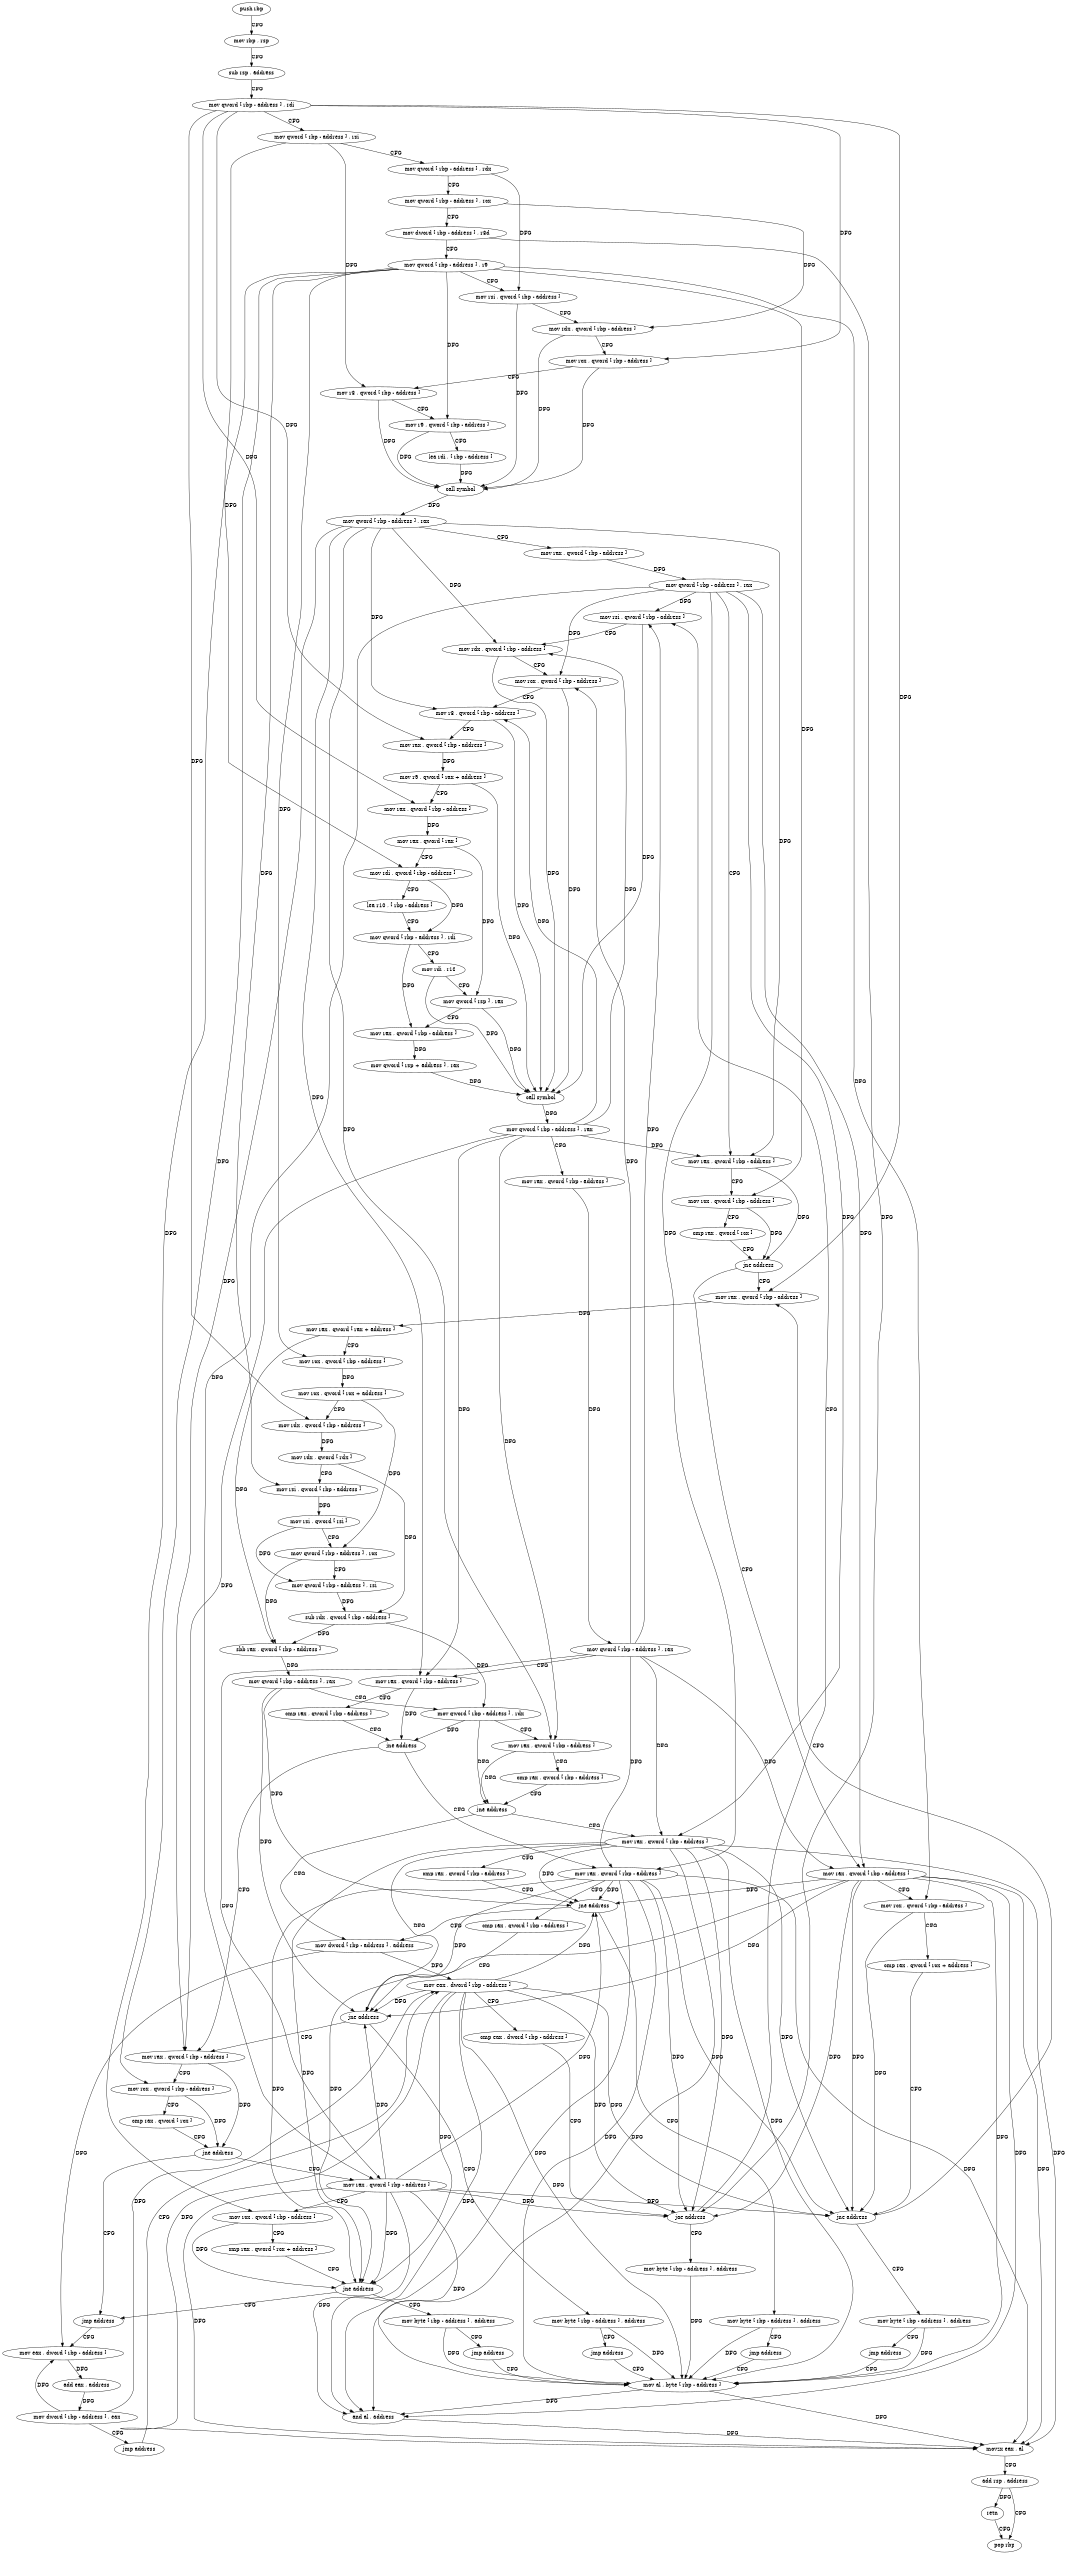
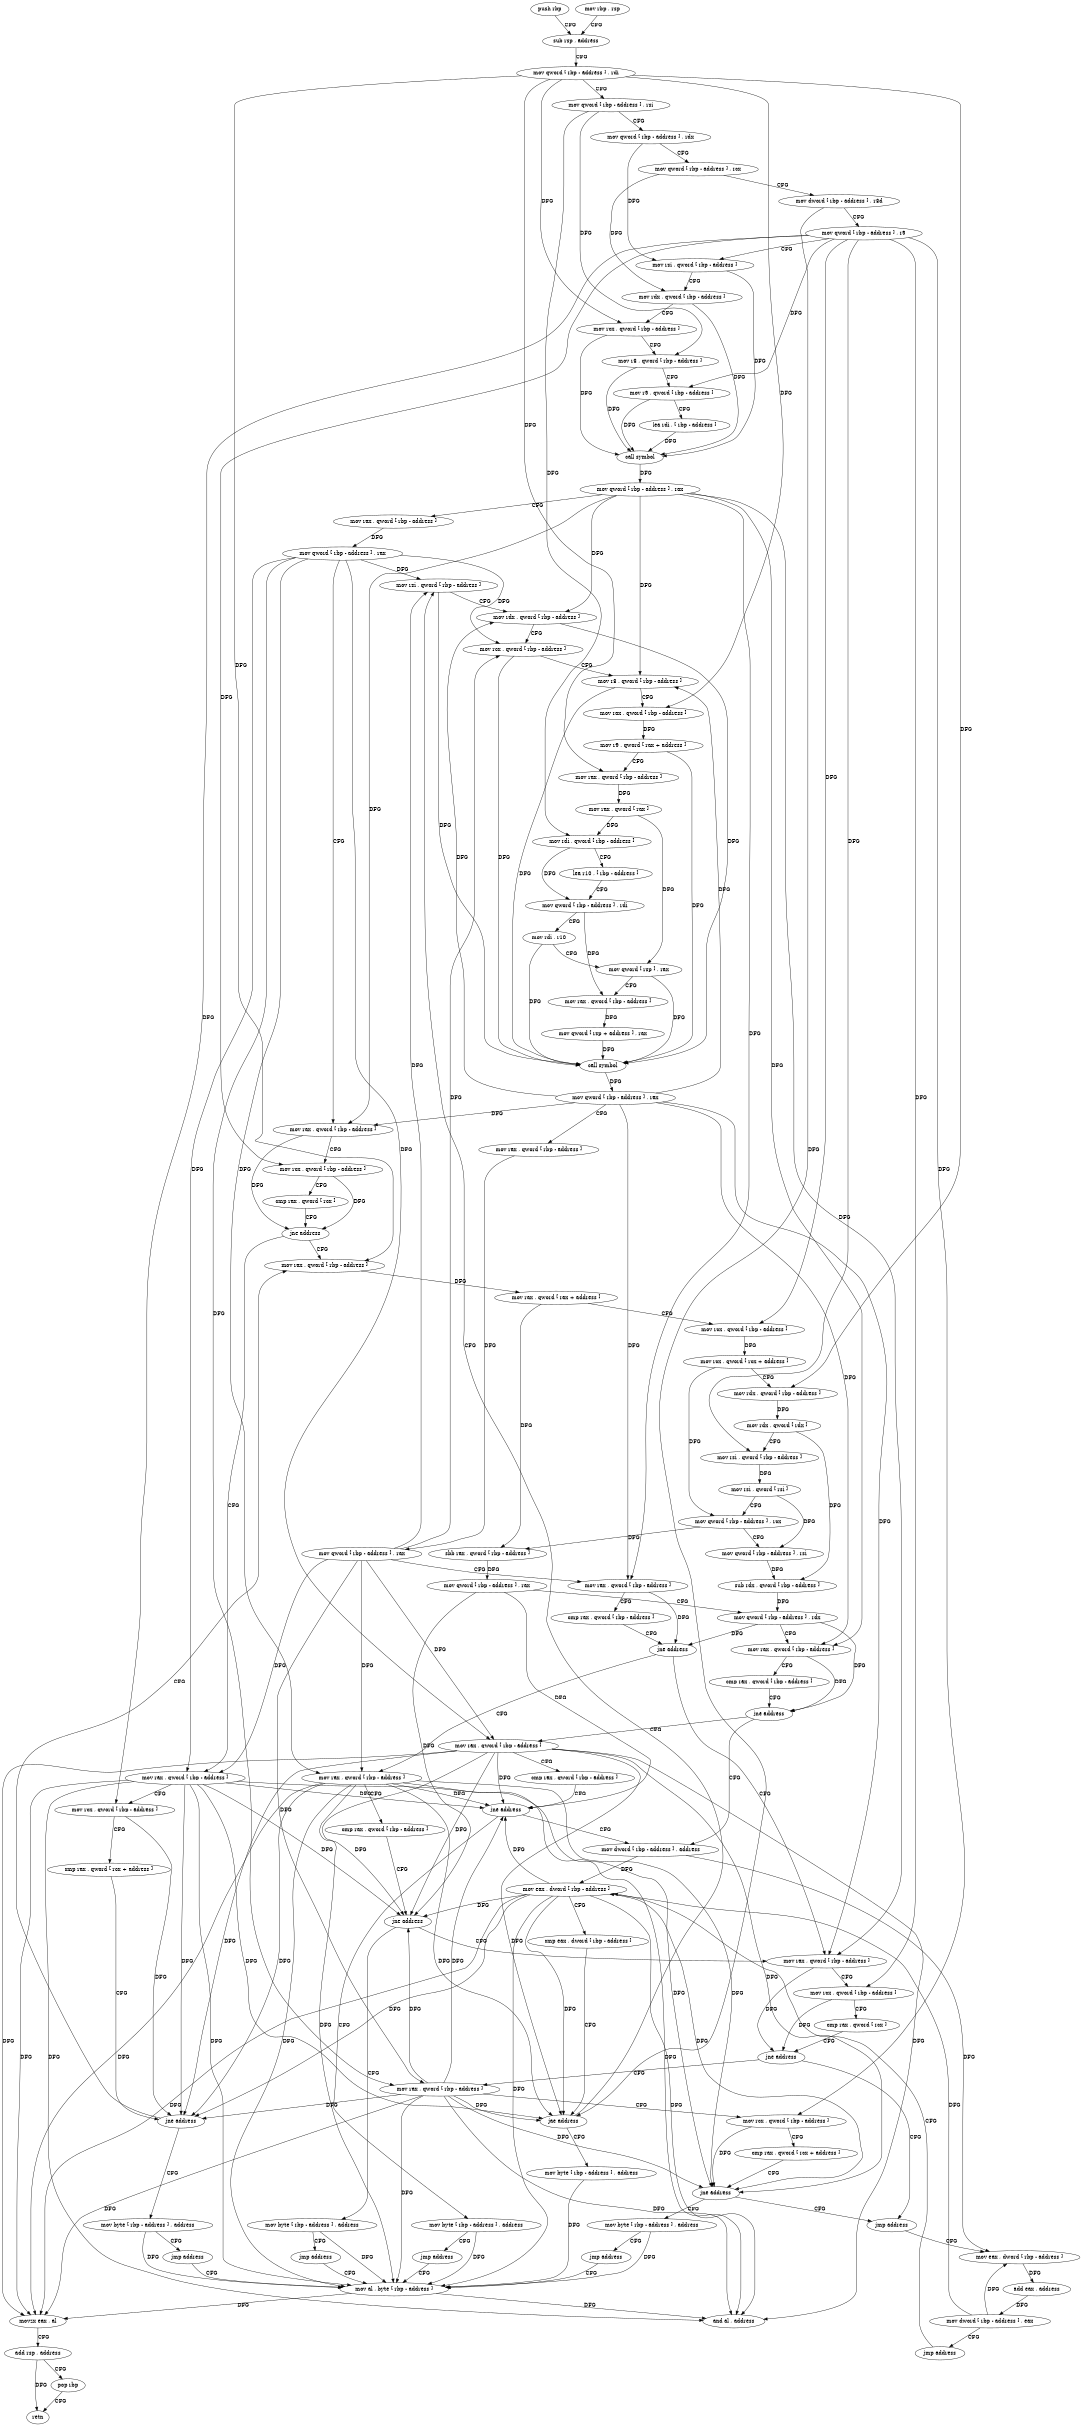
edge "push rbp" -> "mov rbp , rsp": now "push rbp" -> "sub rsp , address"
edge "mov rax , qword [ rax ]" -> "mov rdi , qword [ rbp - address ]": label "CFG" -> "DFG"
edge "sub rdx , qword [ rbp - address ]" -> "sbb rax , qword [ rbp - address ]": removed, label "DFG"
edge "and al , address" -> "movzx eax , al": removed, label "DFG"
edge "retn" -> "pop rbp": reversed
